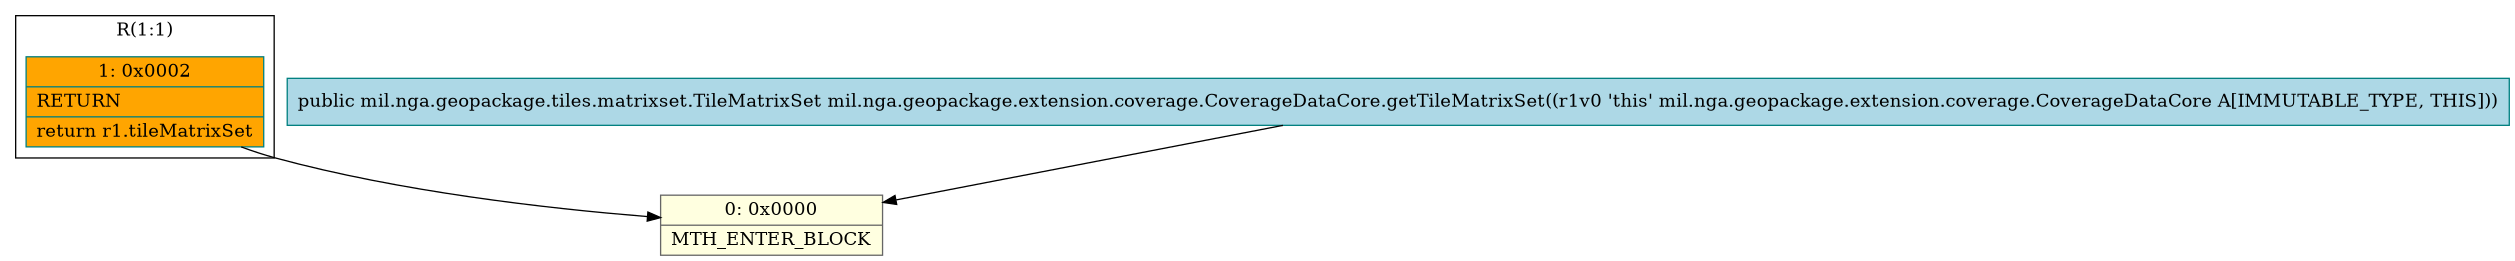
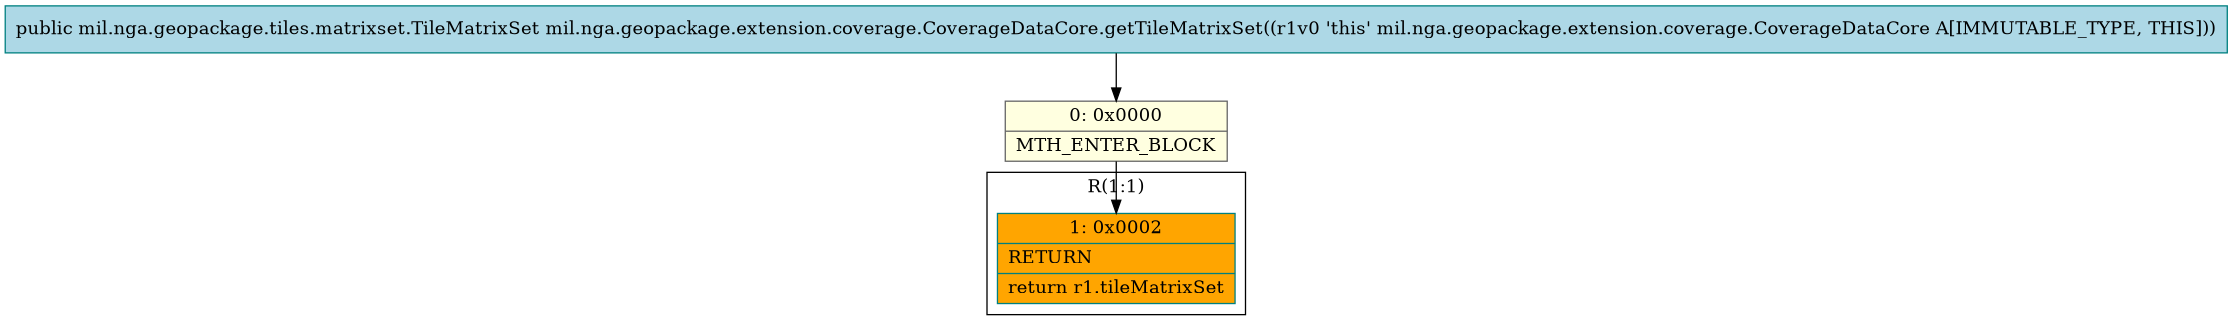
edge "1: 0x0002" -> "0: 0x0000": reversed
